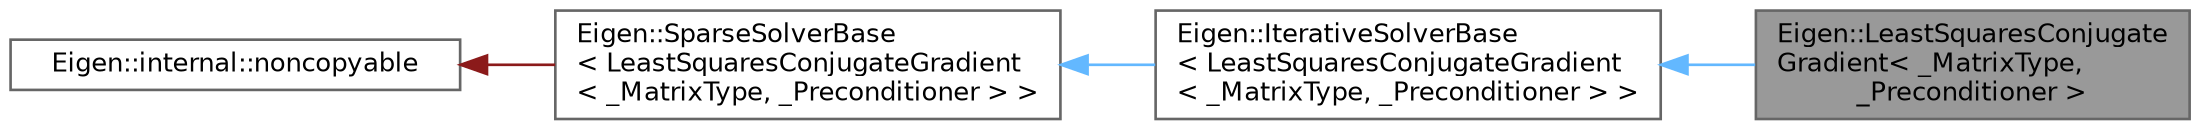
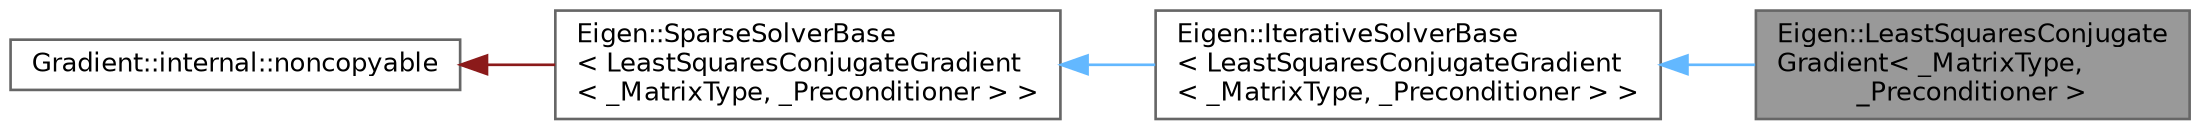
node "Eigen::internal::noncopyable": label "Eigen::internal::noncopyable" -> "Gradient::internal::noncopyable"
